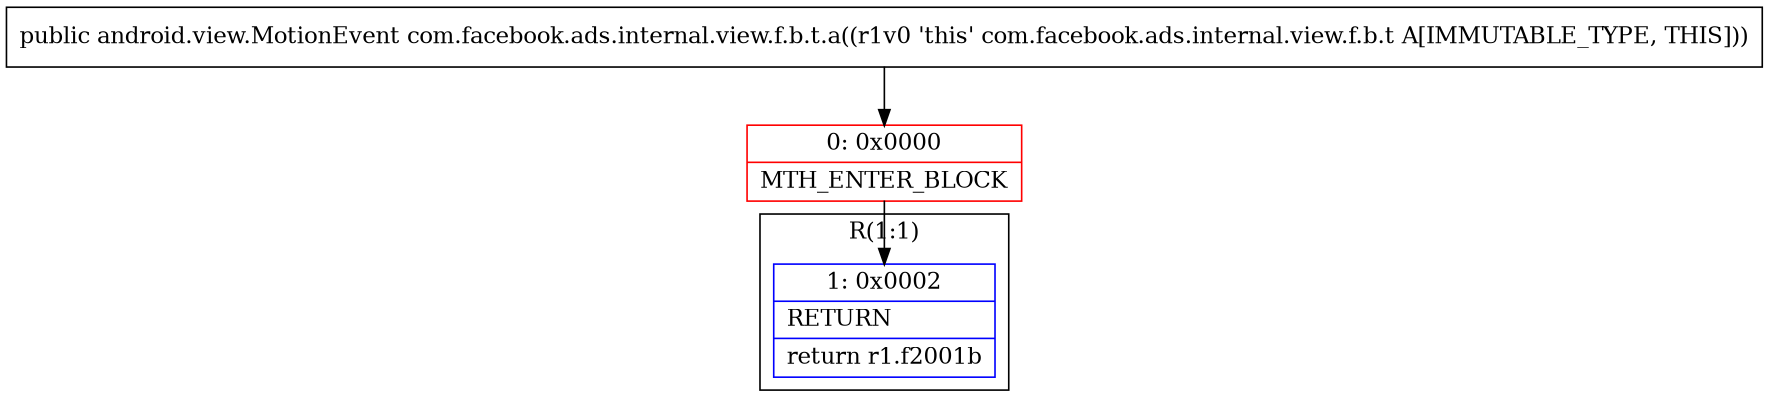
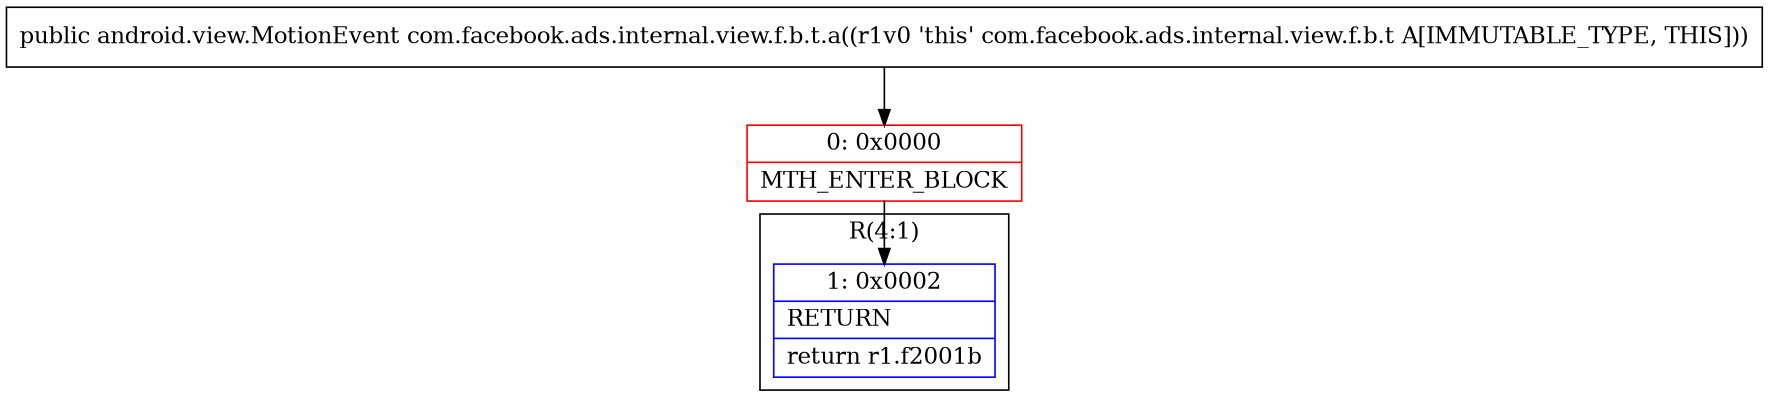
cluster "R(1:1)": label "R(1:1)" -> "R(4:1)"
